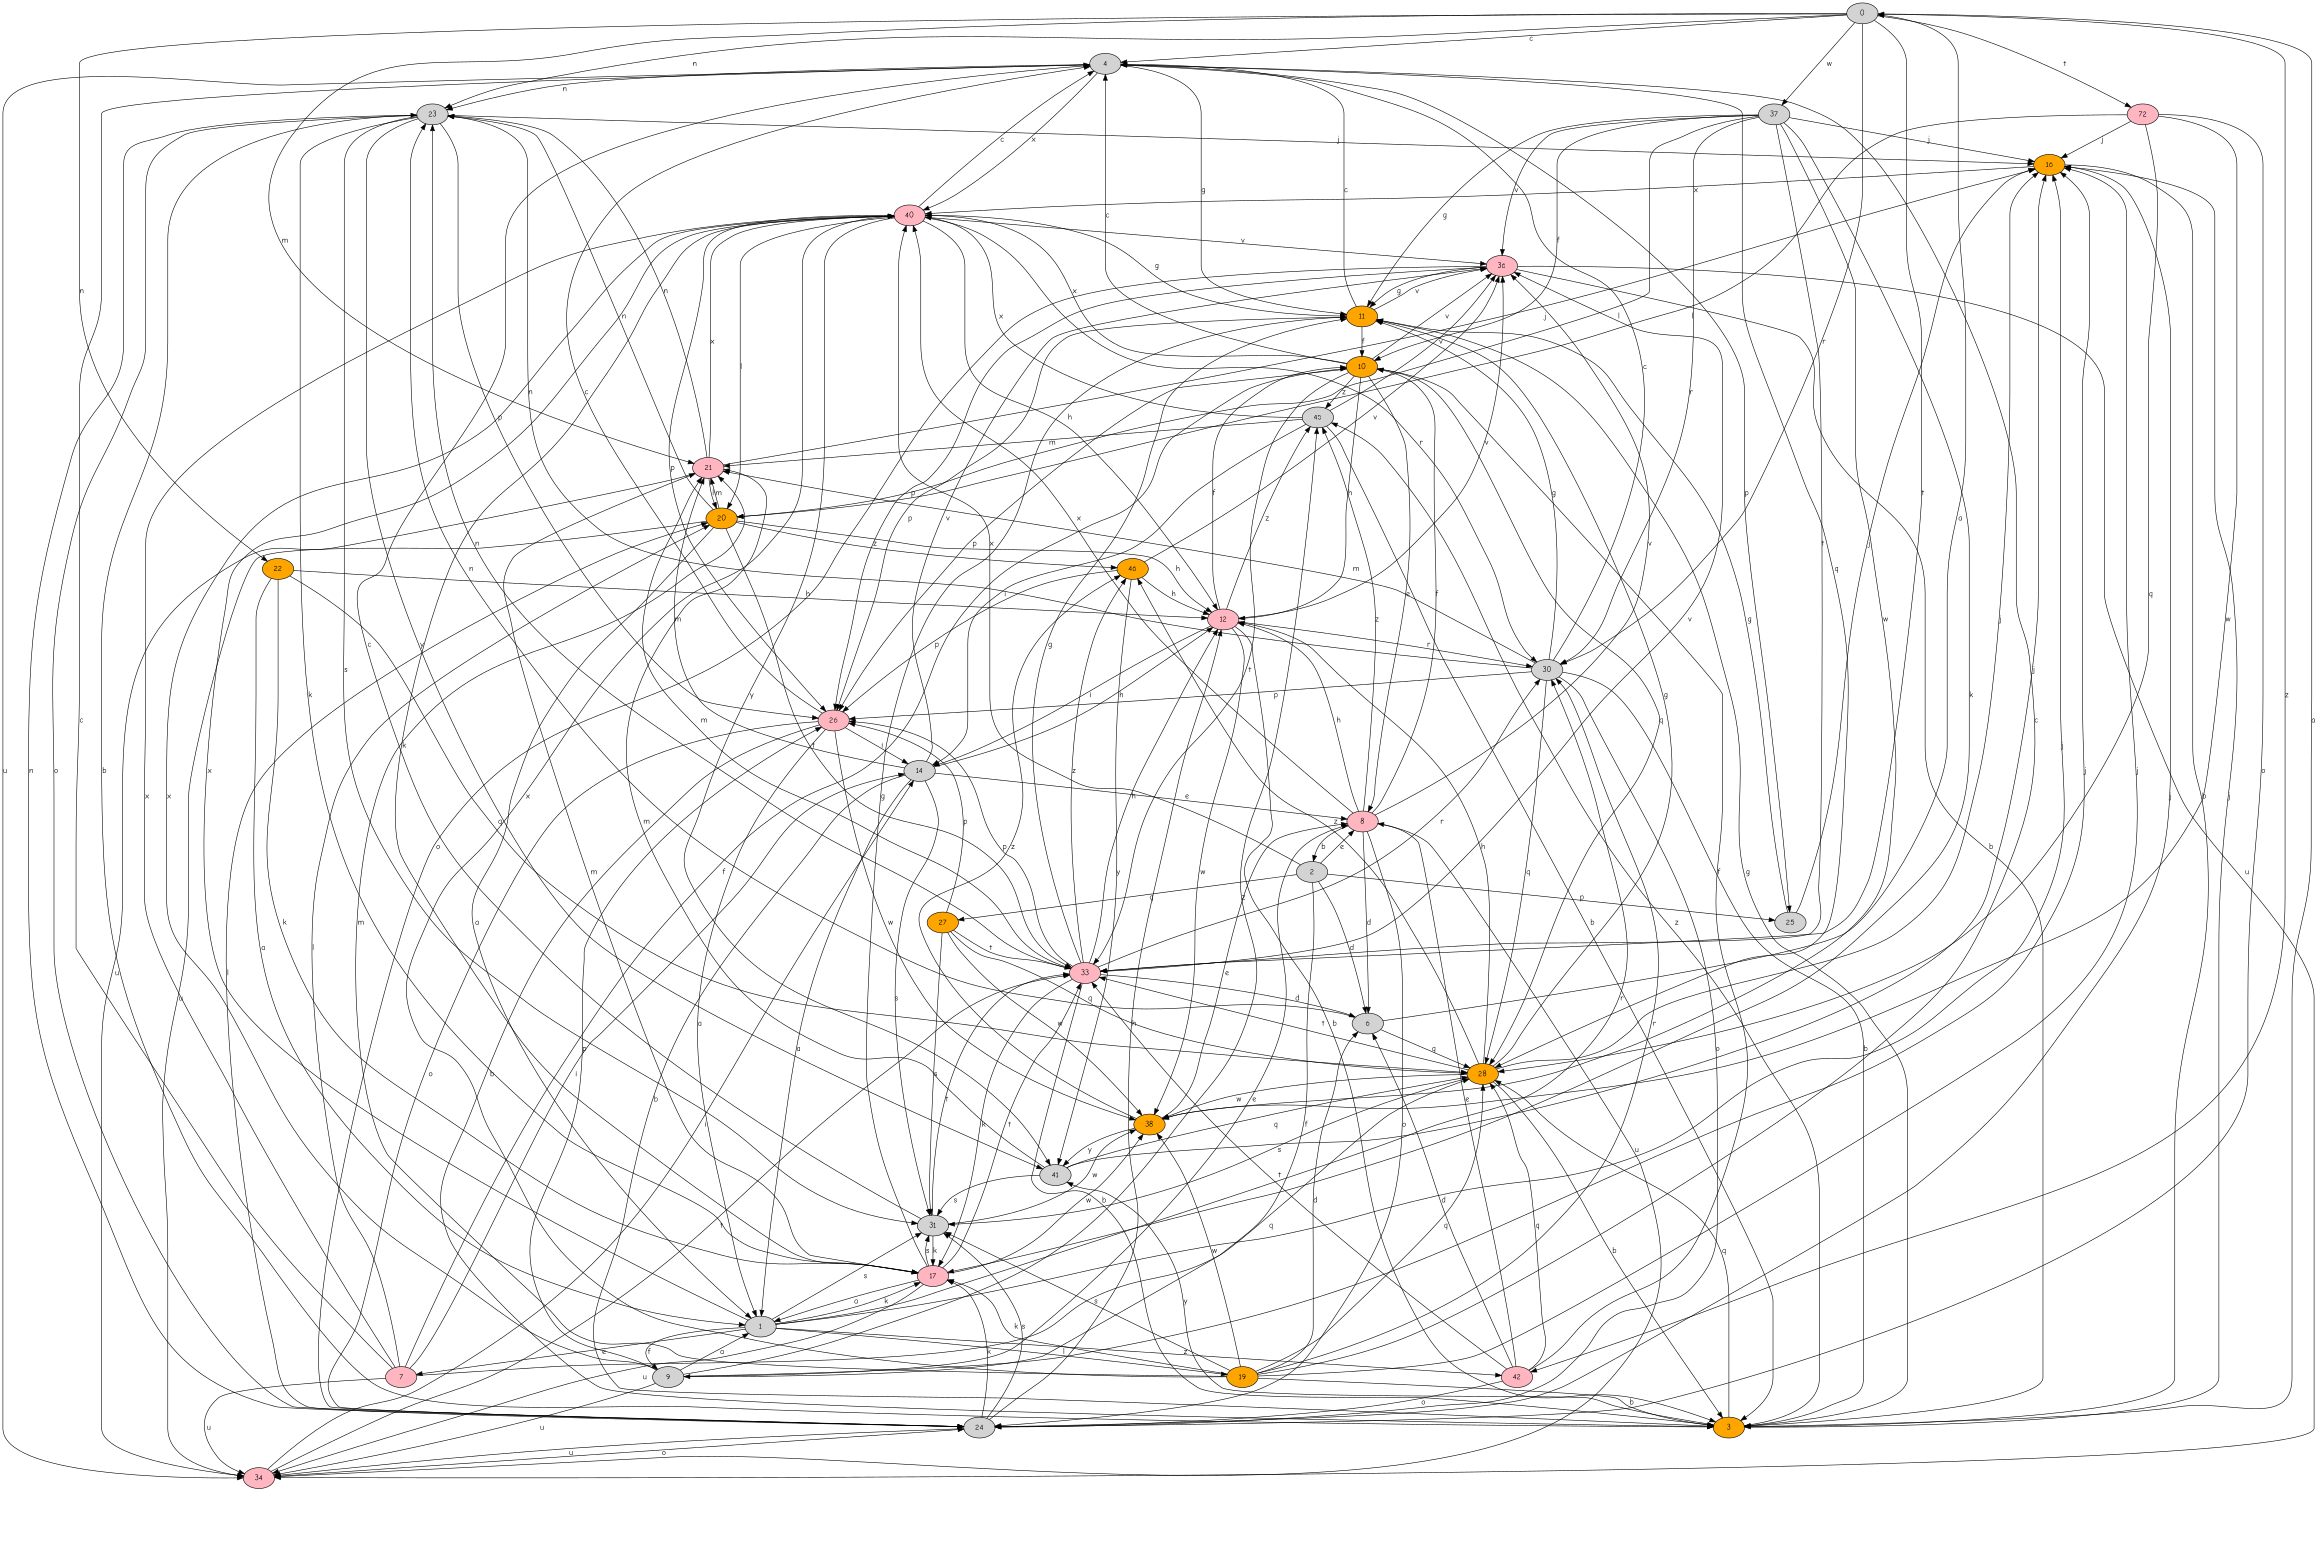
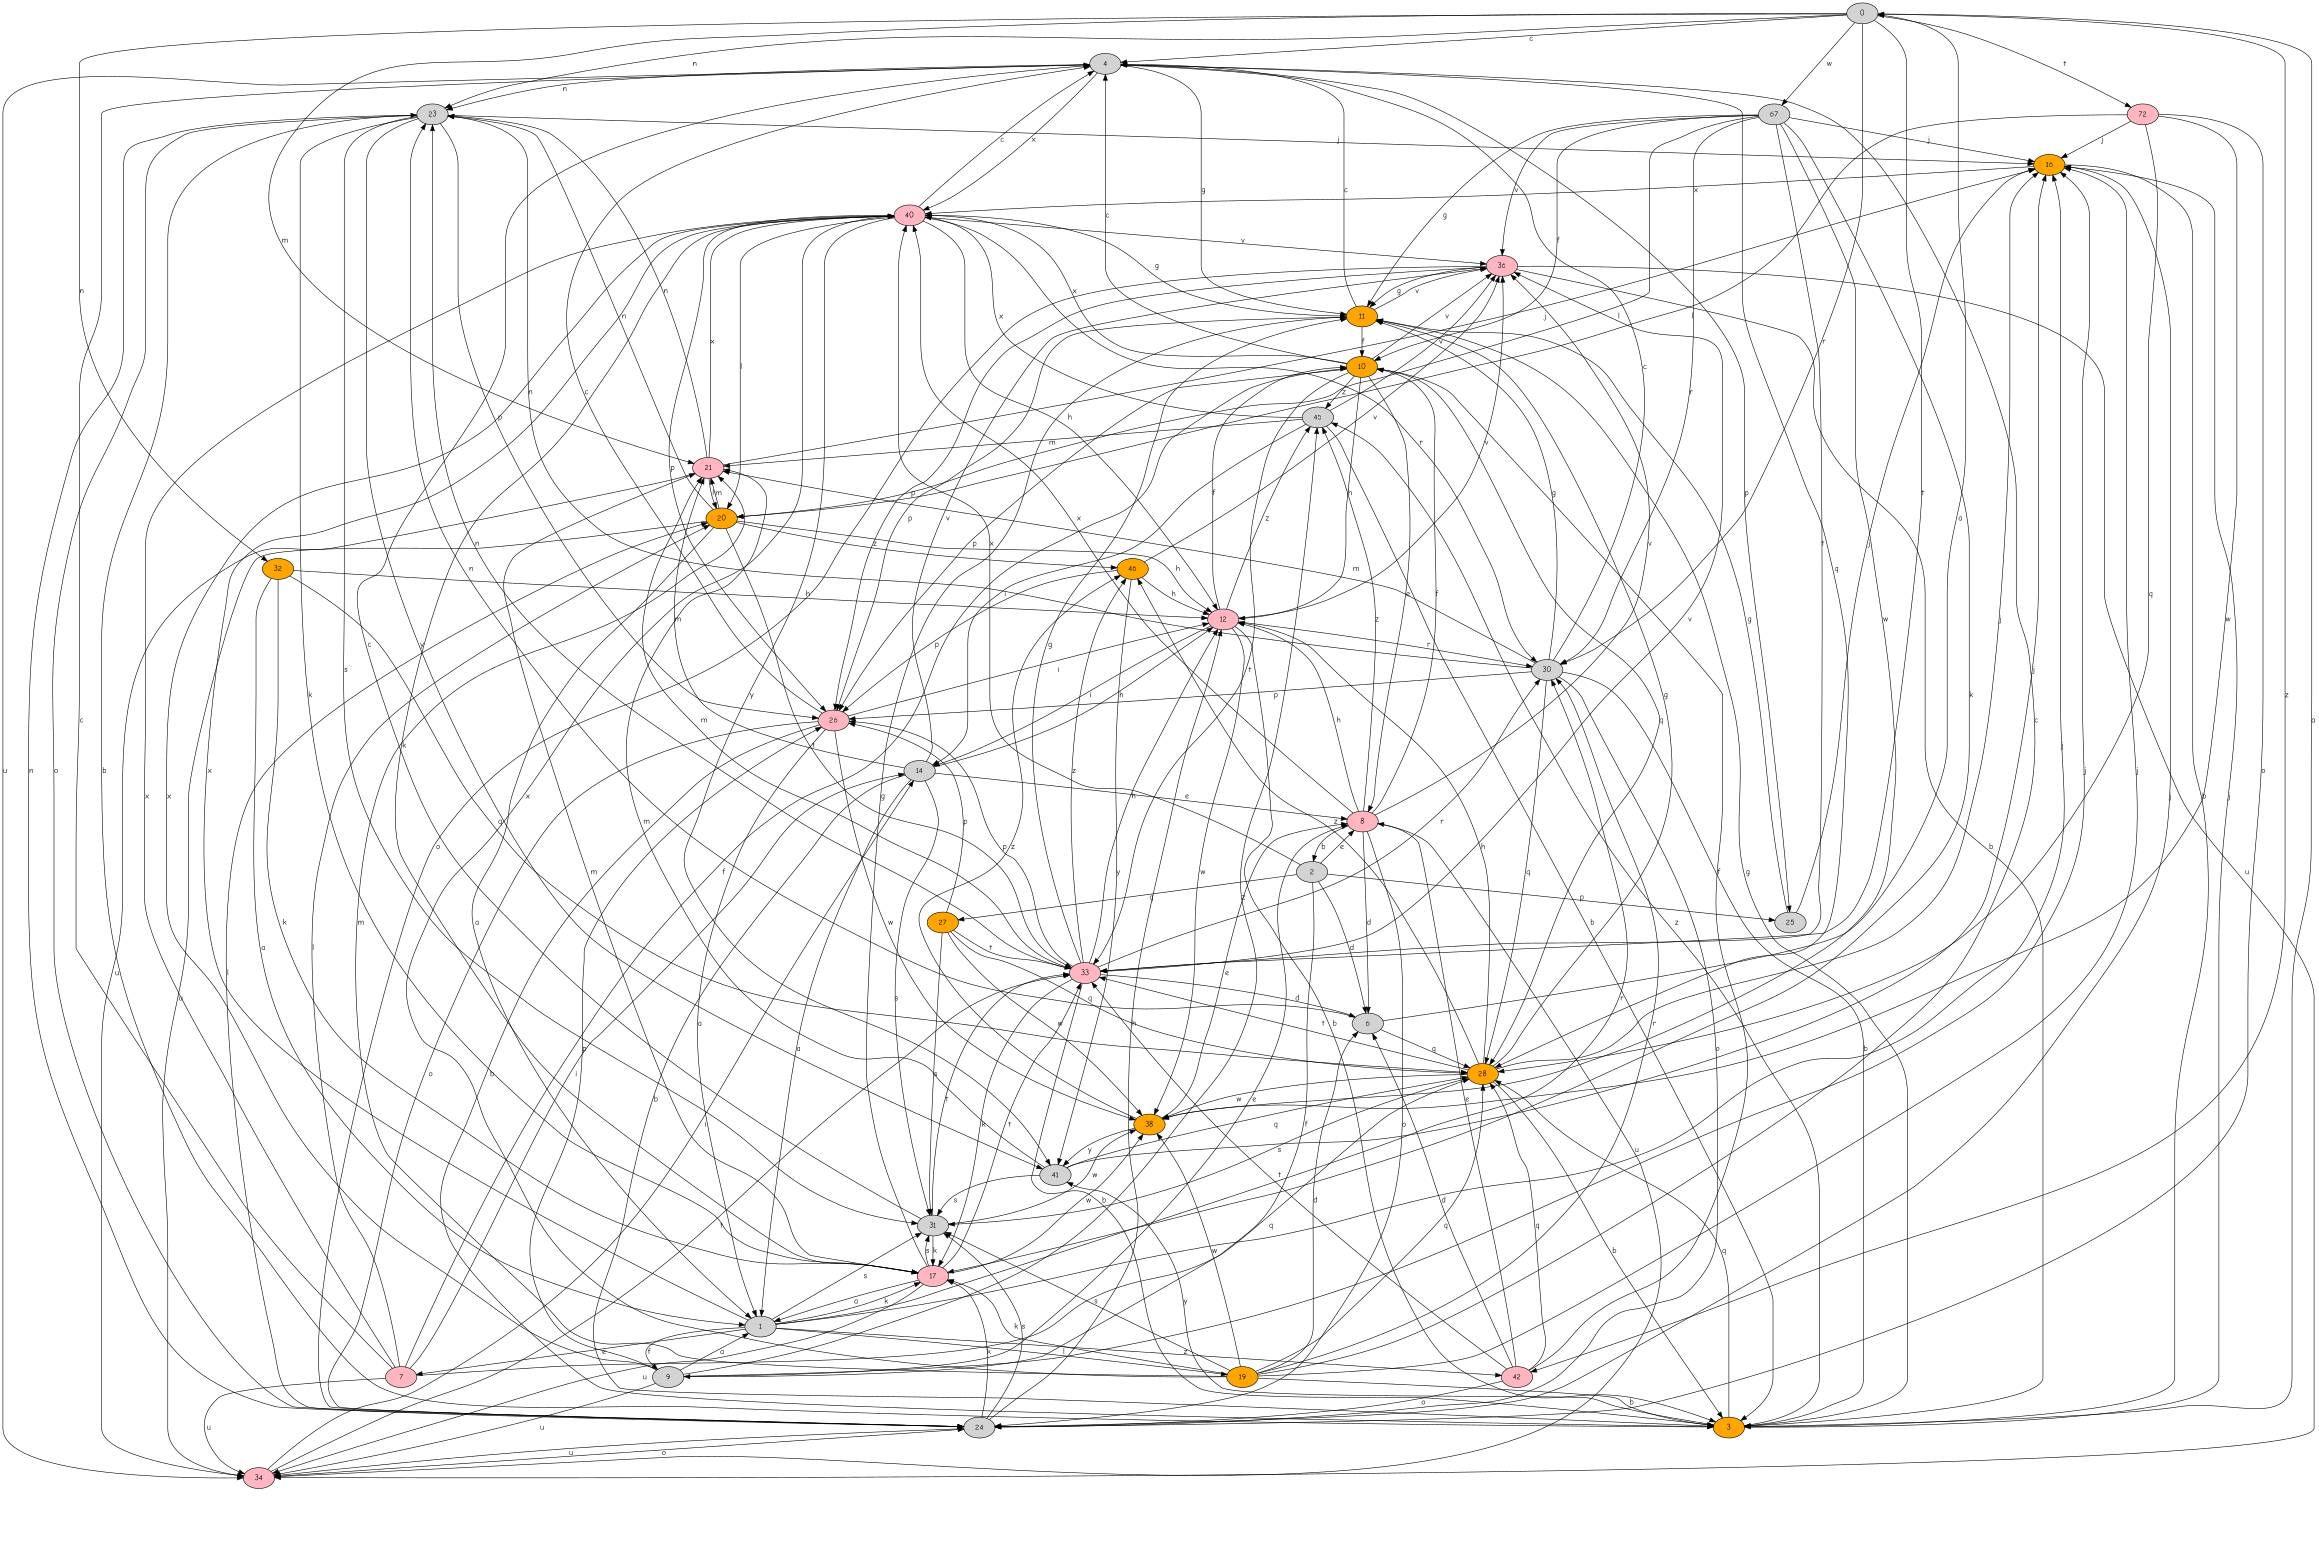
node "37": label "37" -> "67"
node "22": label "22" -> "32"
edge "26" -> "14": now "26" -> "12"
